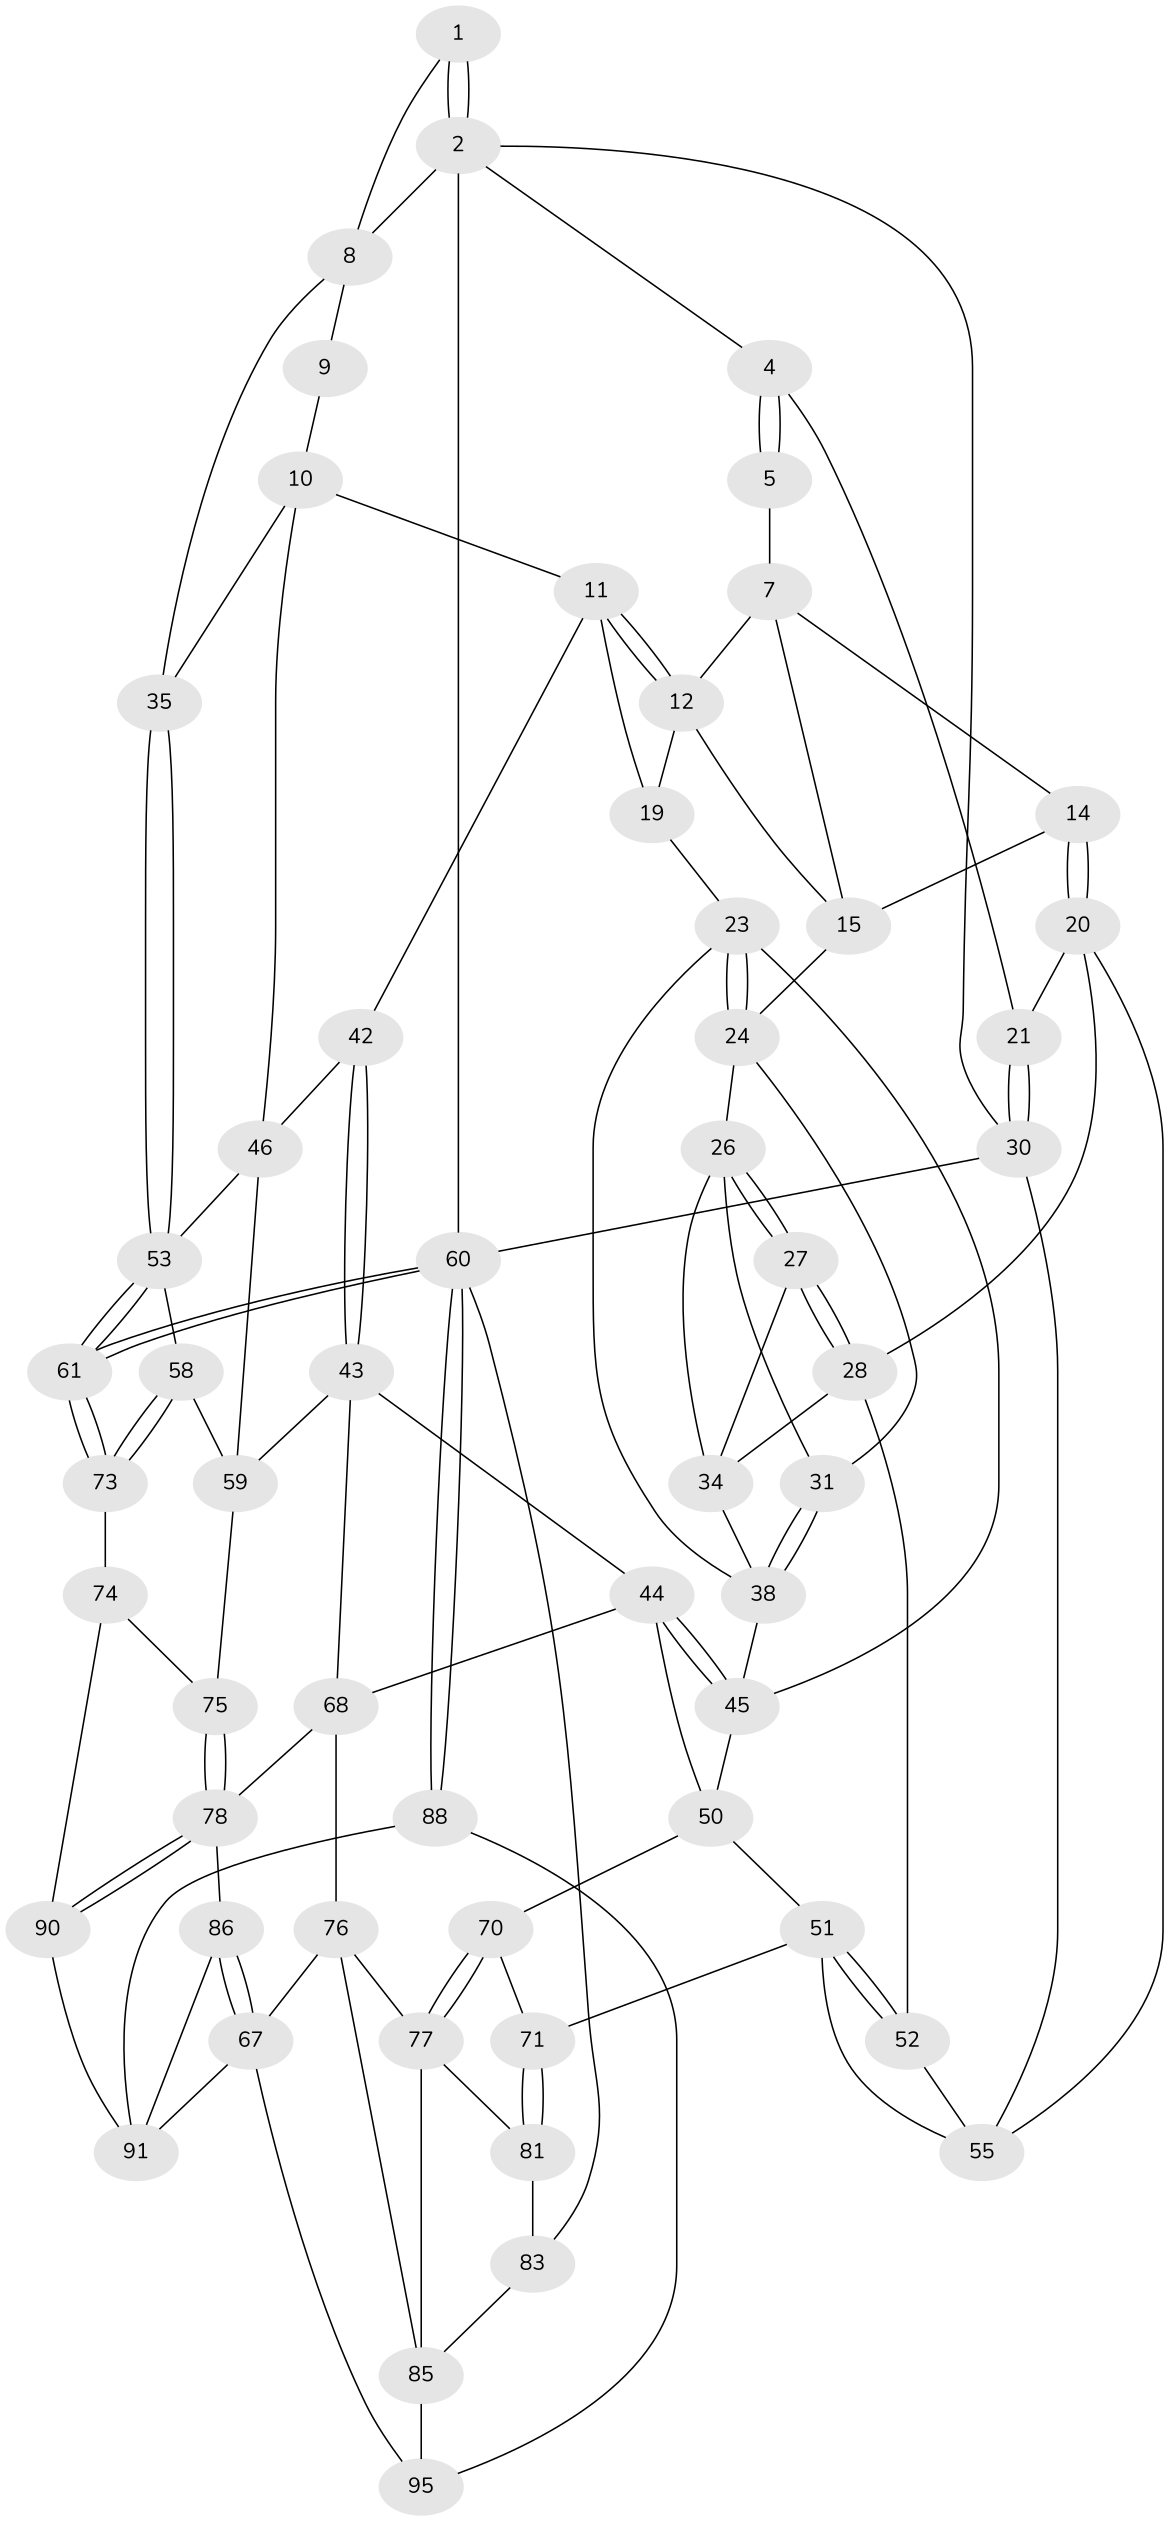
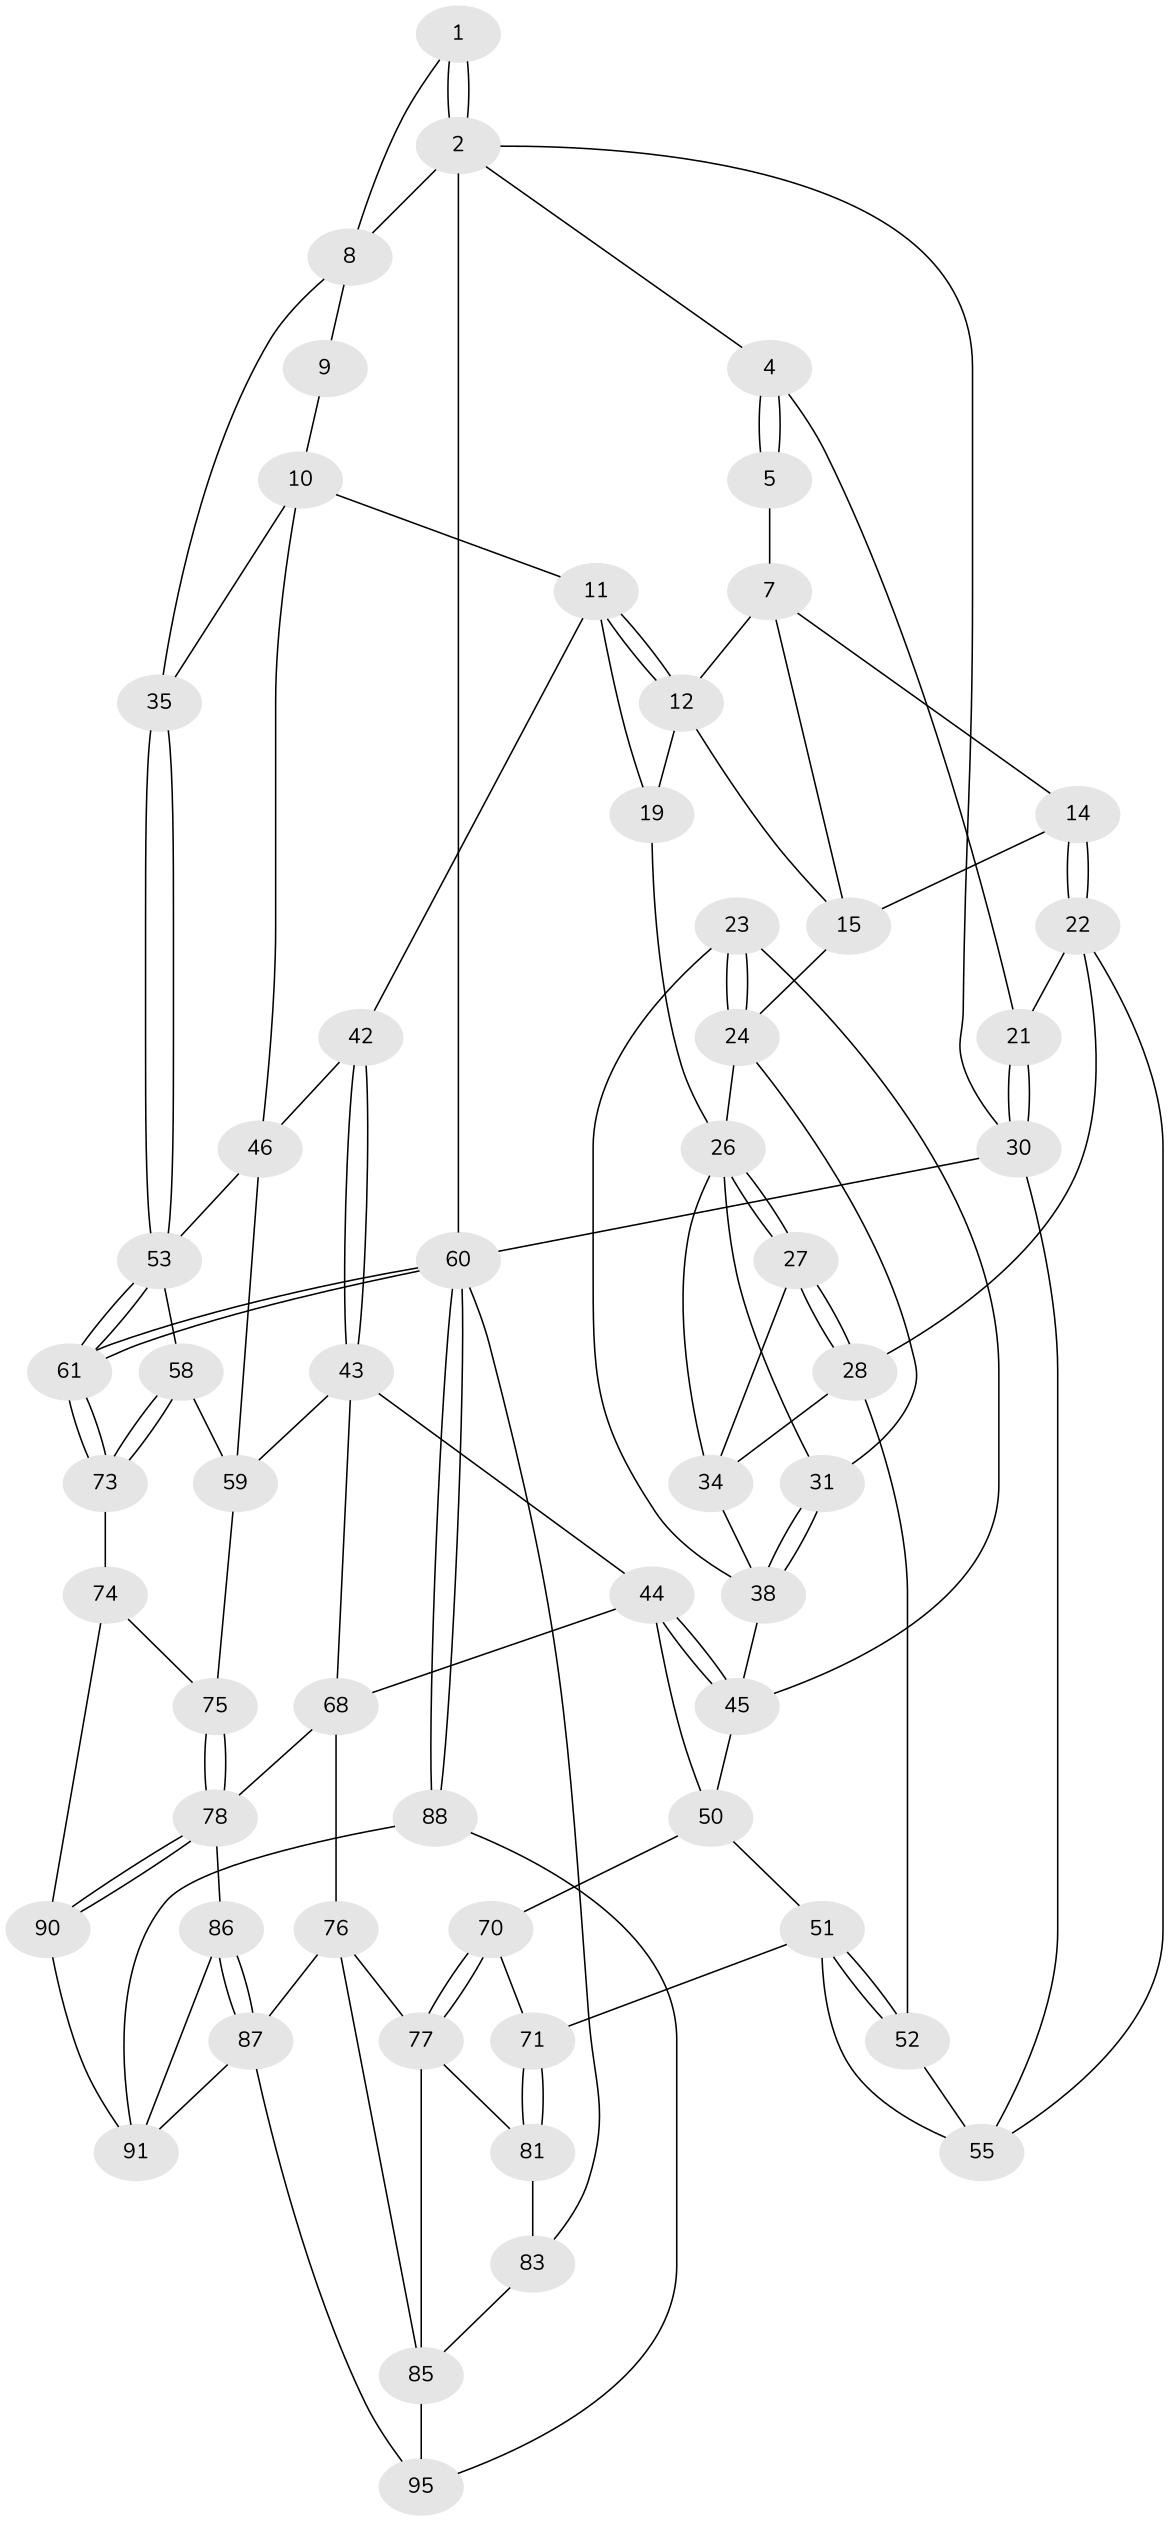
edge "19" -- "23": now "19" -- "26"
node "20": label "20" -> "22"
node "67": label "67" -> "87"
